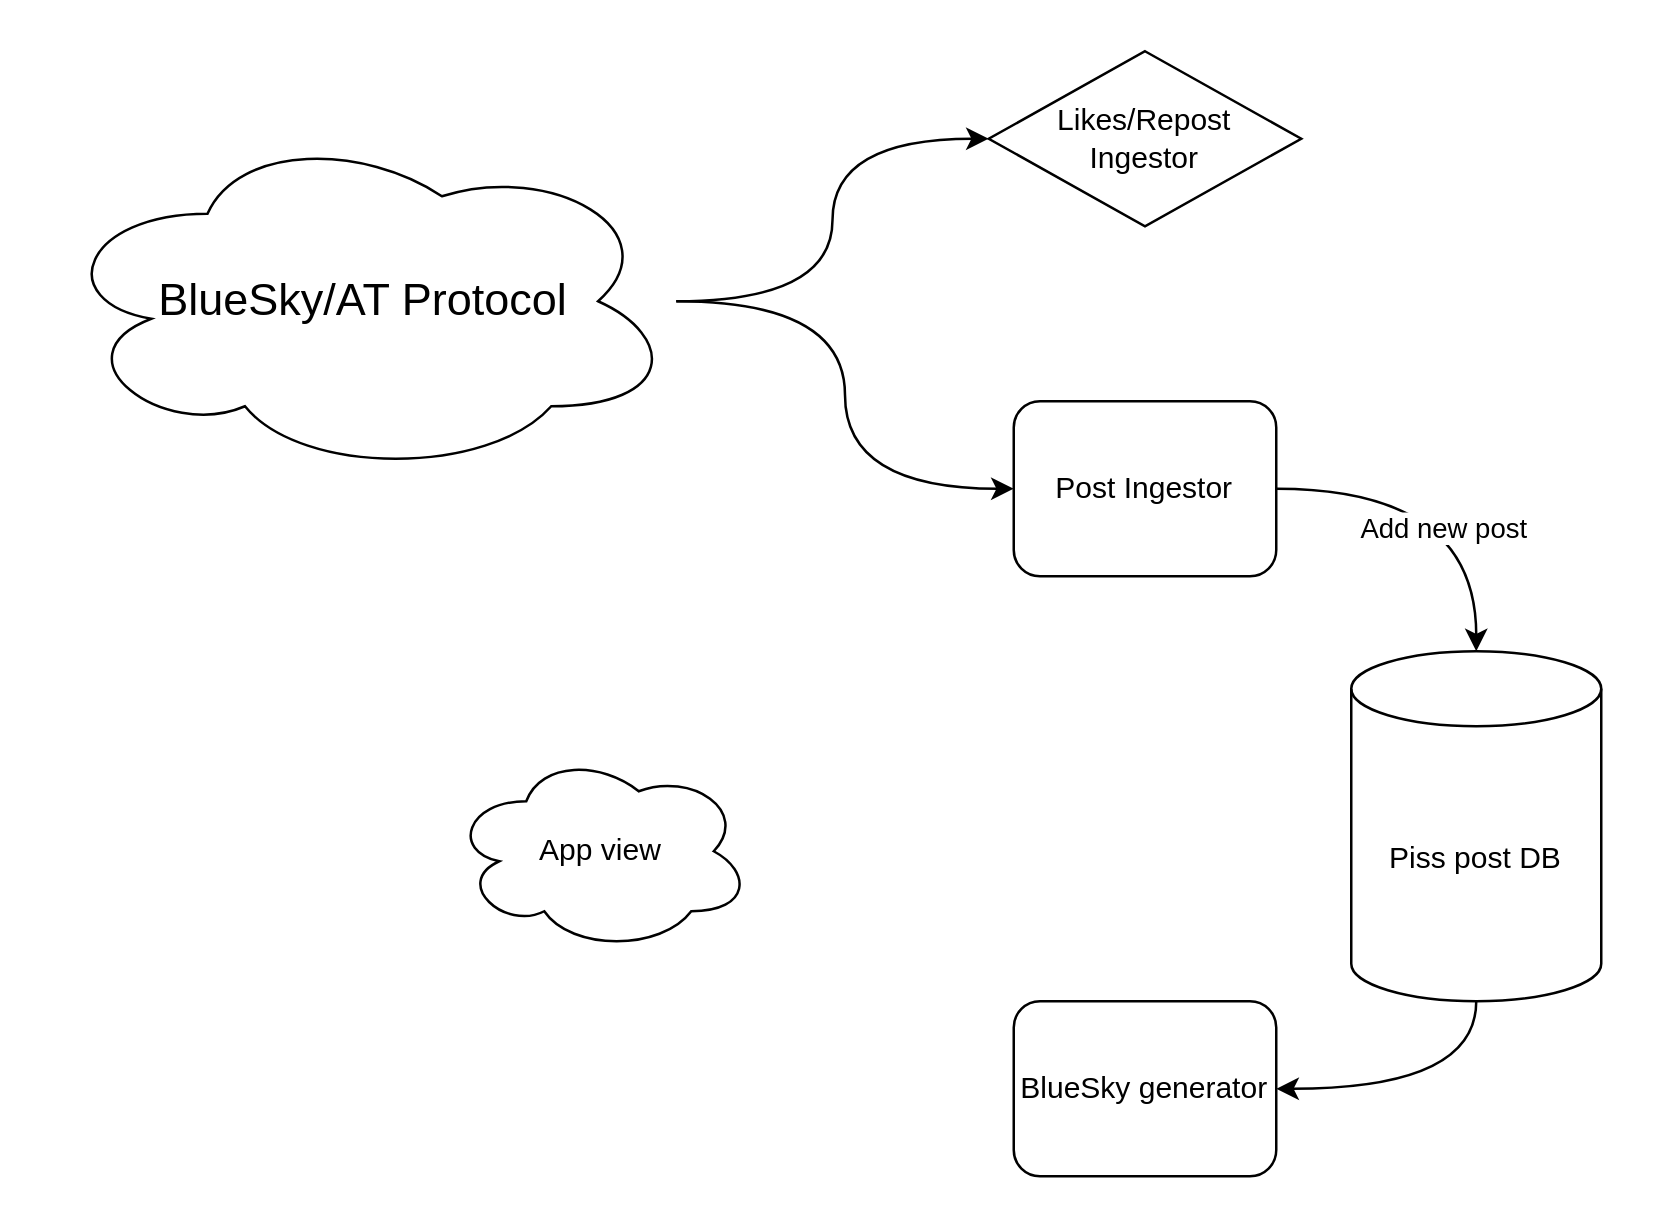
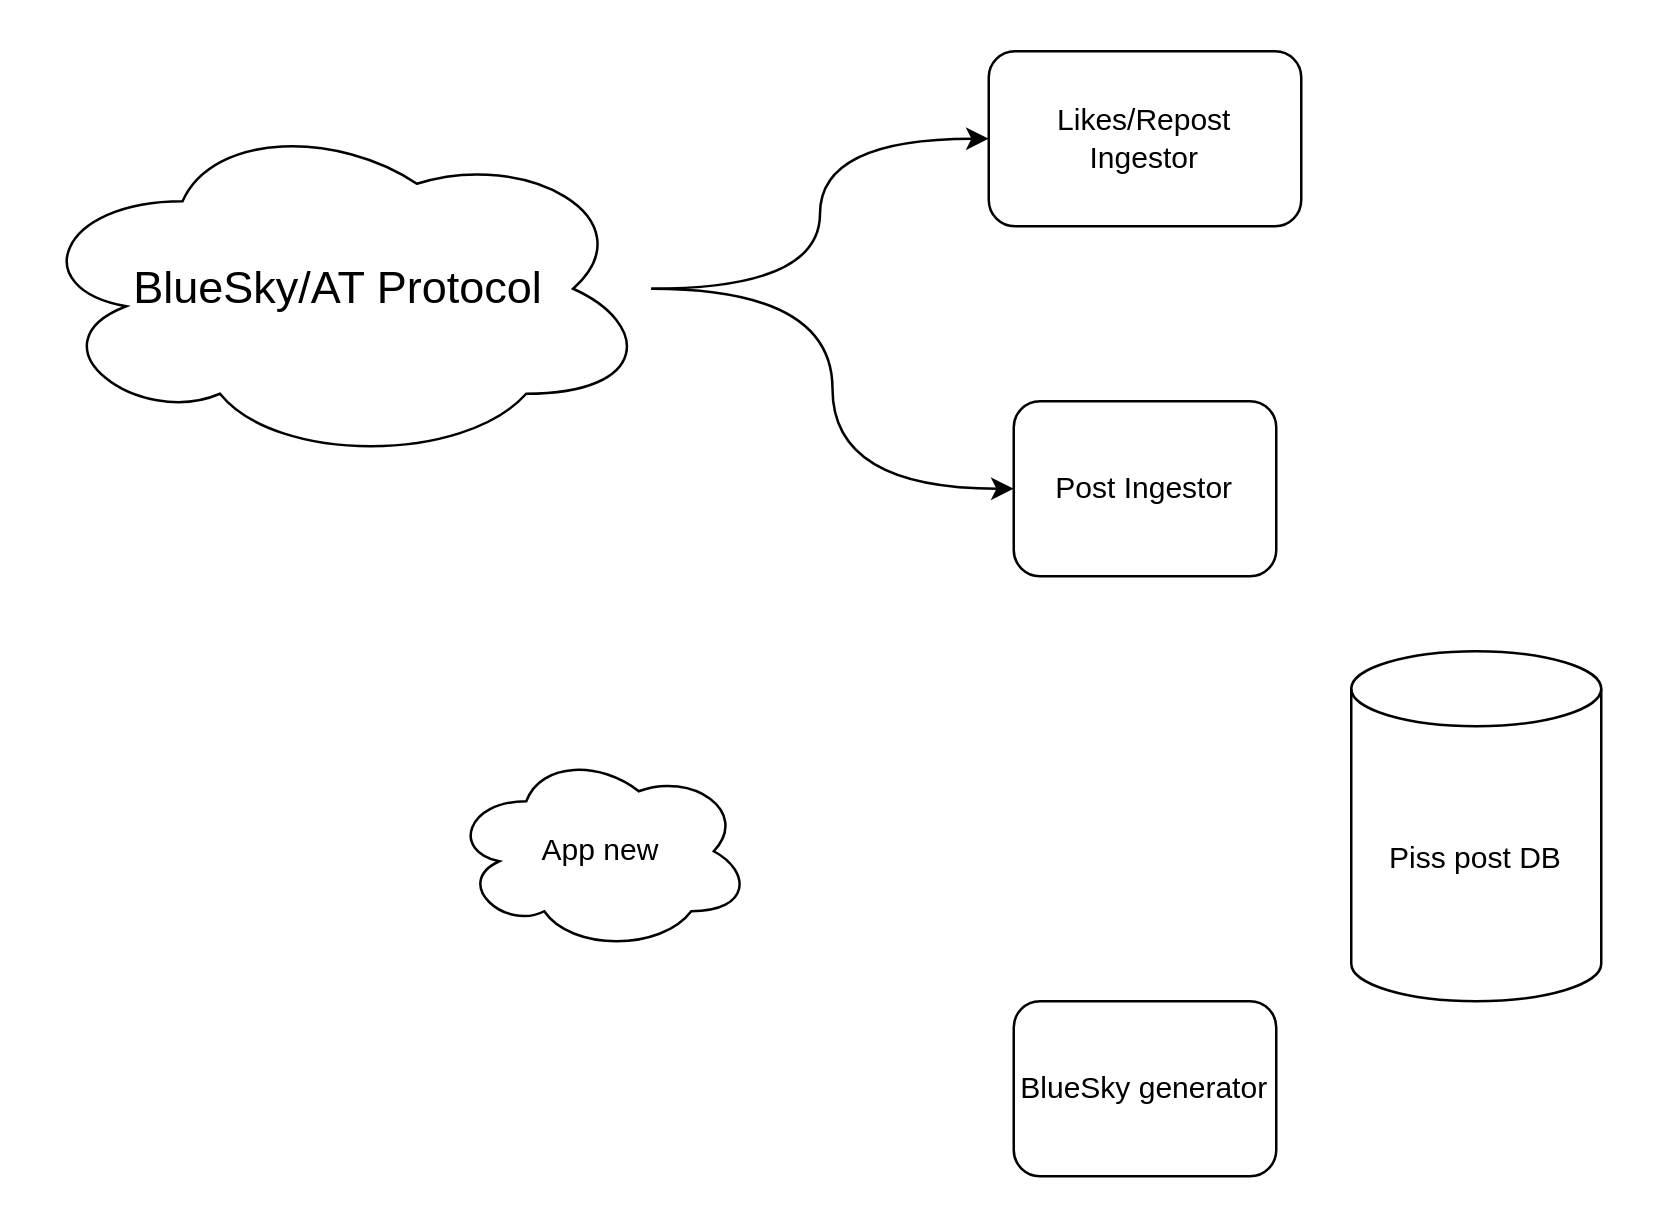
node "Likes/Repost Ingestor": shape diamond -> rounded rectangle
node "BlueSky/AT Protocol": moved (364, 301) -> (339, 289)
edge "Post Ingestor" -> "Piss post DB": removed, label "Add new post"
node "App view": label "App view" -> "App new"
edge "Piss post DB" -> "BlueSky generator": removed
